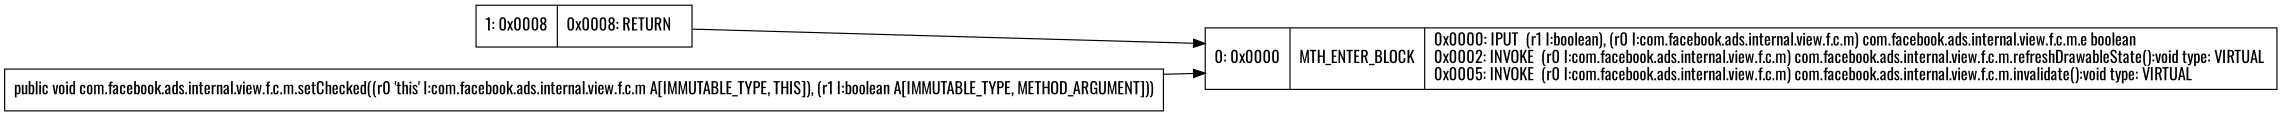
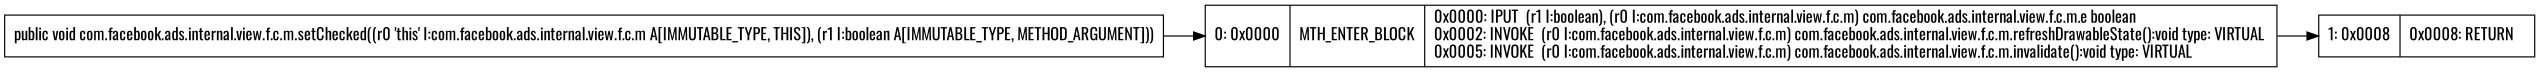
edge "1: 0x0008" -> "0: 0x0000": reversed
